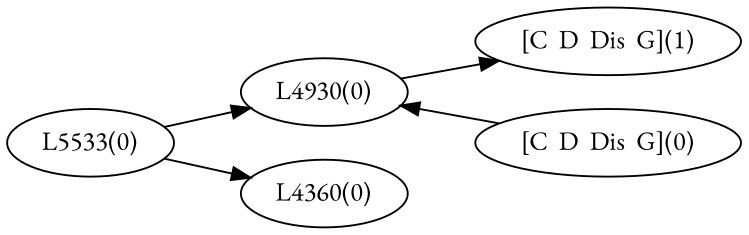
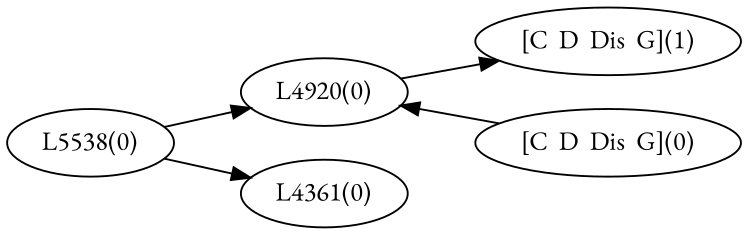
node "L4930(0)": label "L4930(0)" -> "L4920(0)"
node "L5533(0)": label "L5533(0)" -> "L5538(0)"
node "L4360(0)": label "L4360(0)" -> "L4361(0)"
